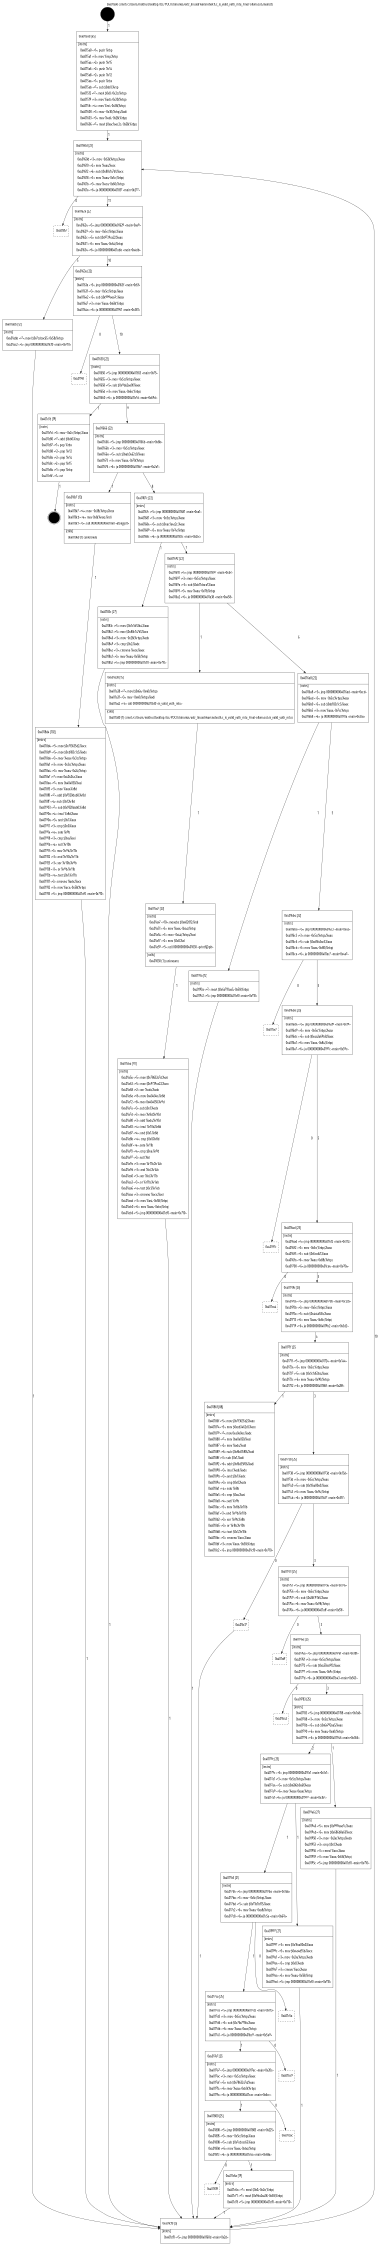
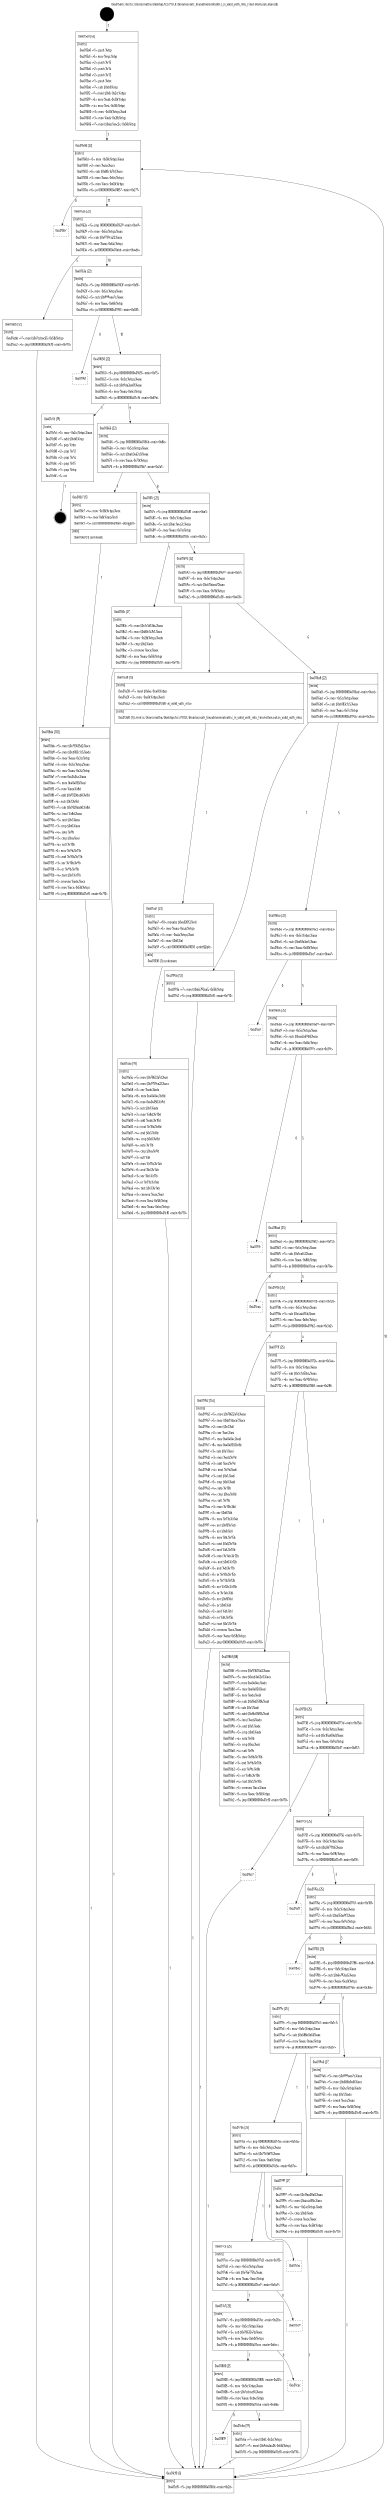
node "0x4019b2 [134]": added
